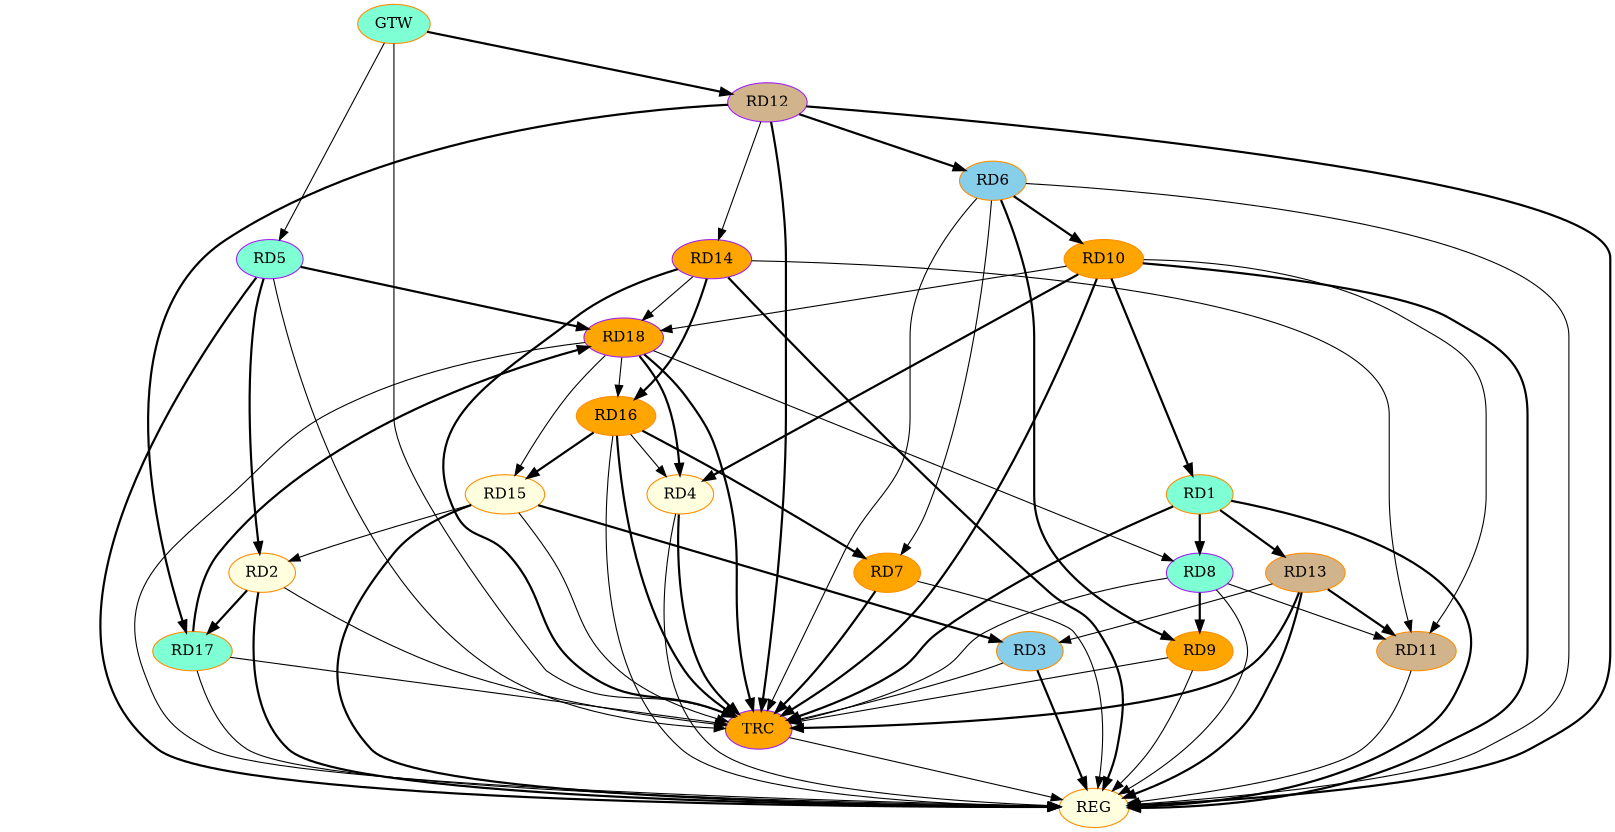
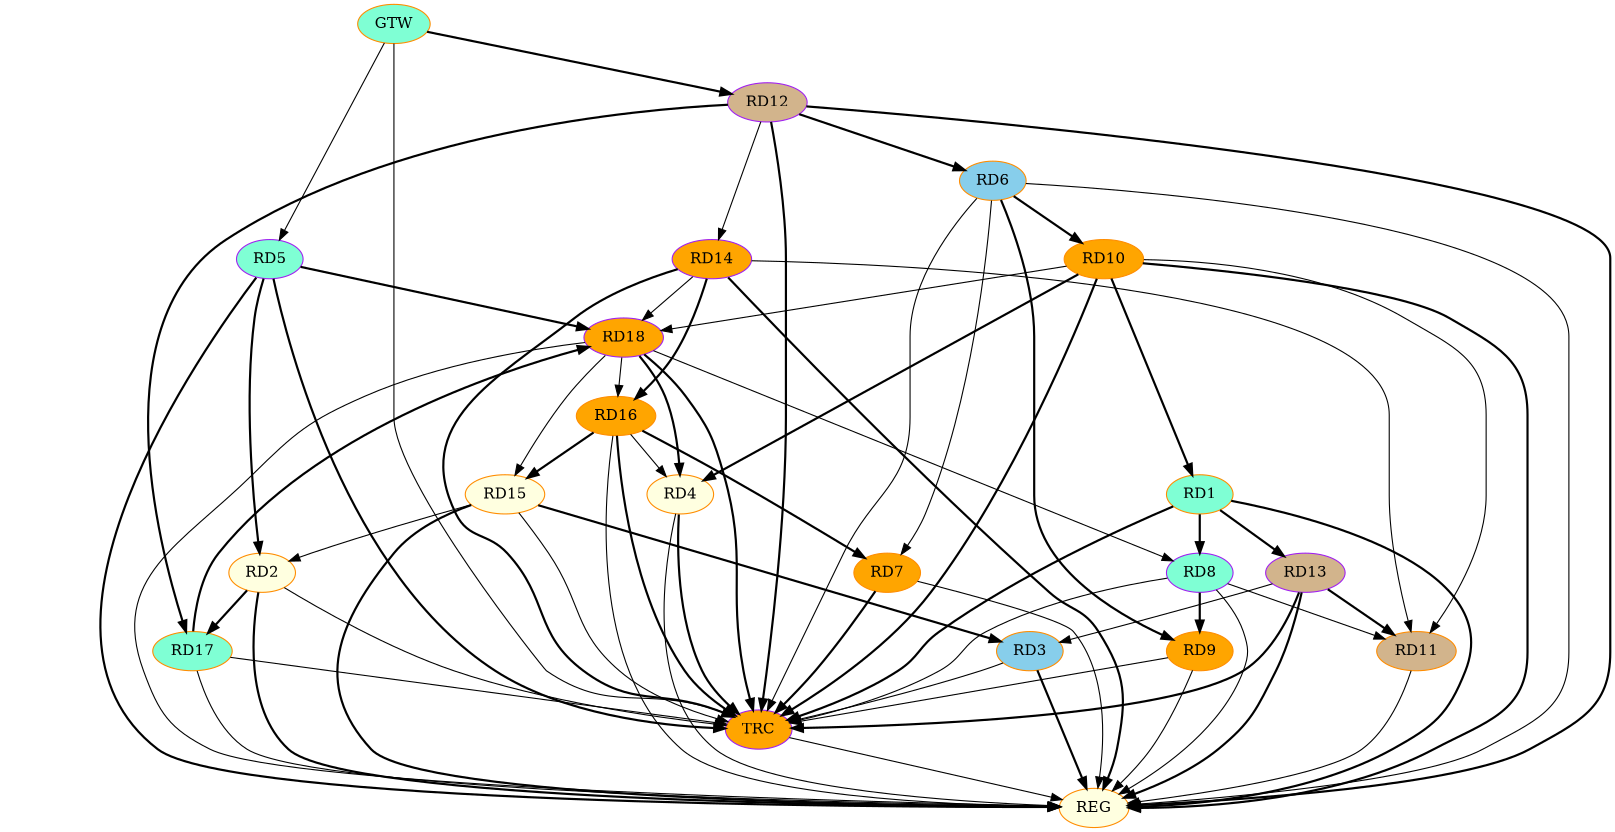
node "RD13": color darkorange -> purple
edge "RD5" -> "TRC": style solid -> bold
